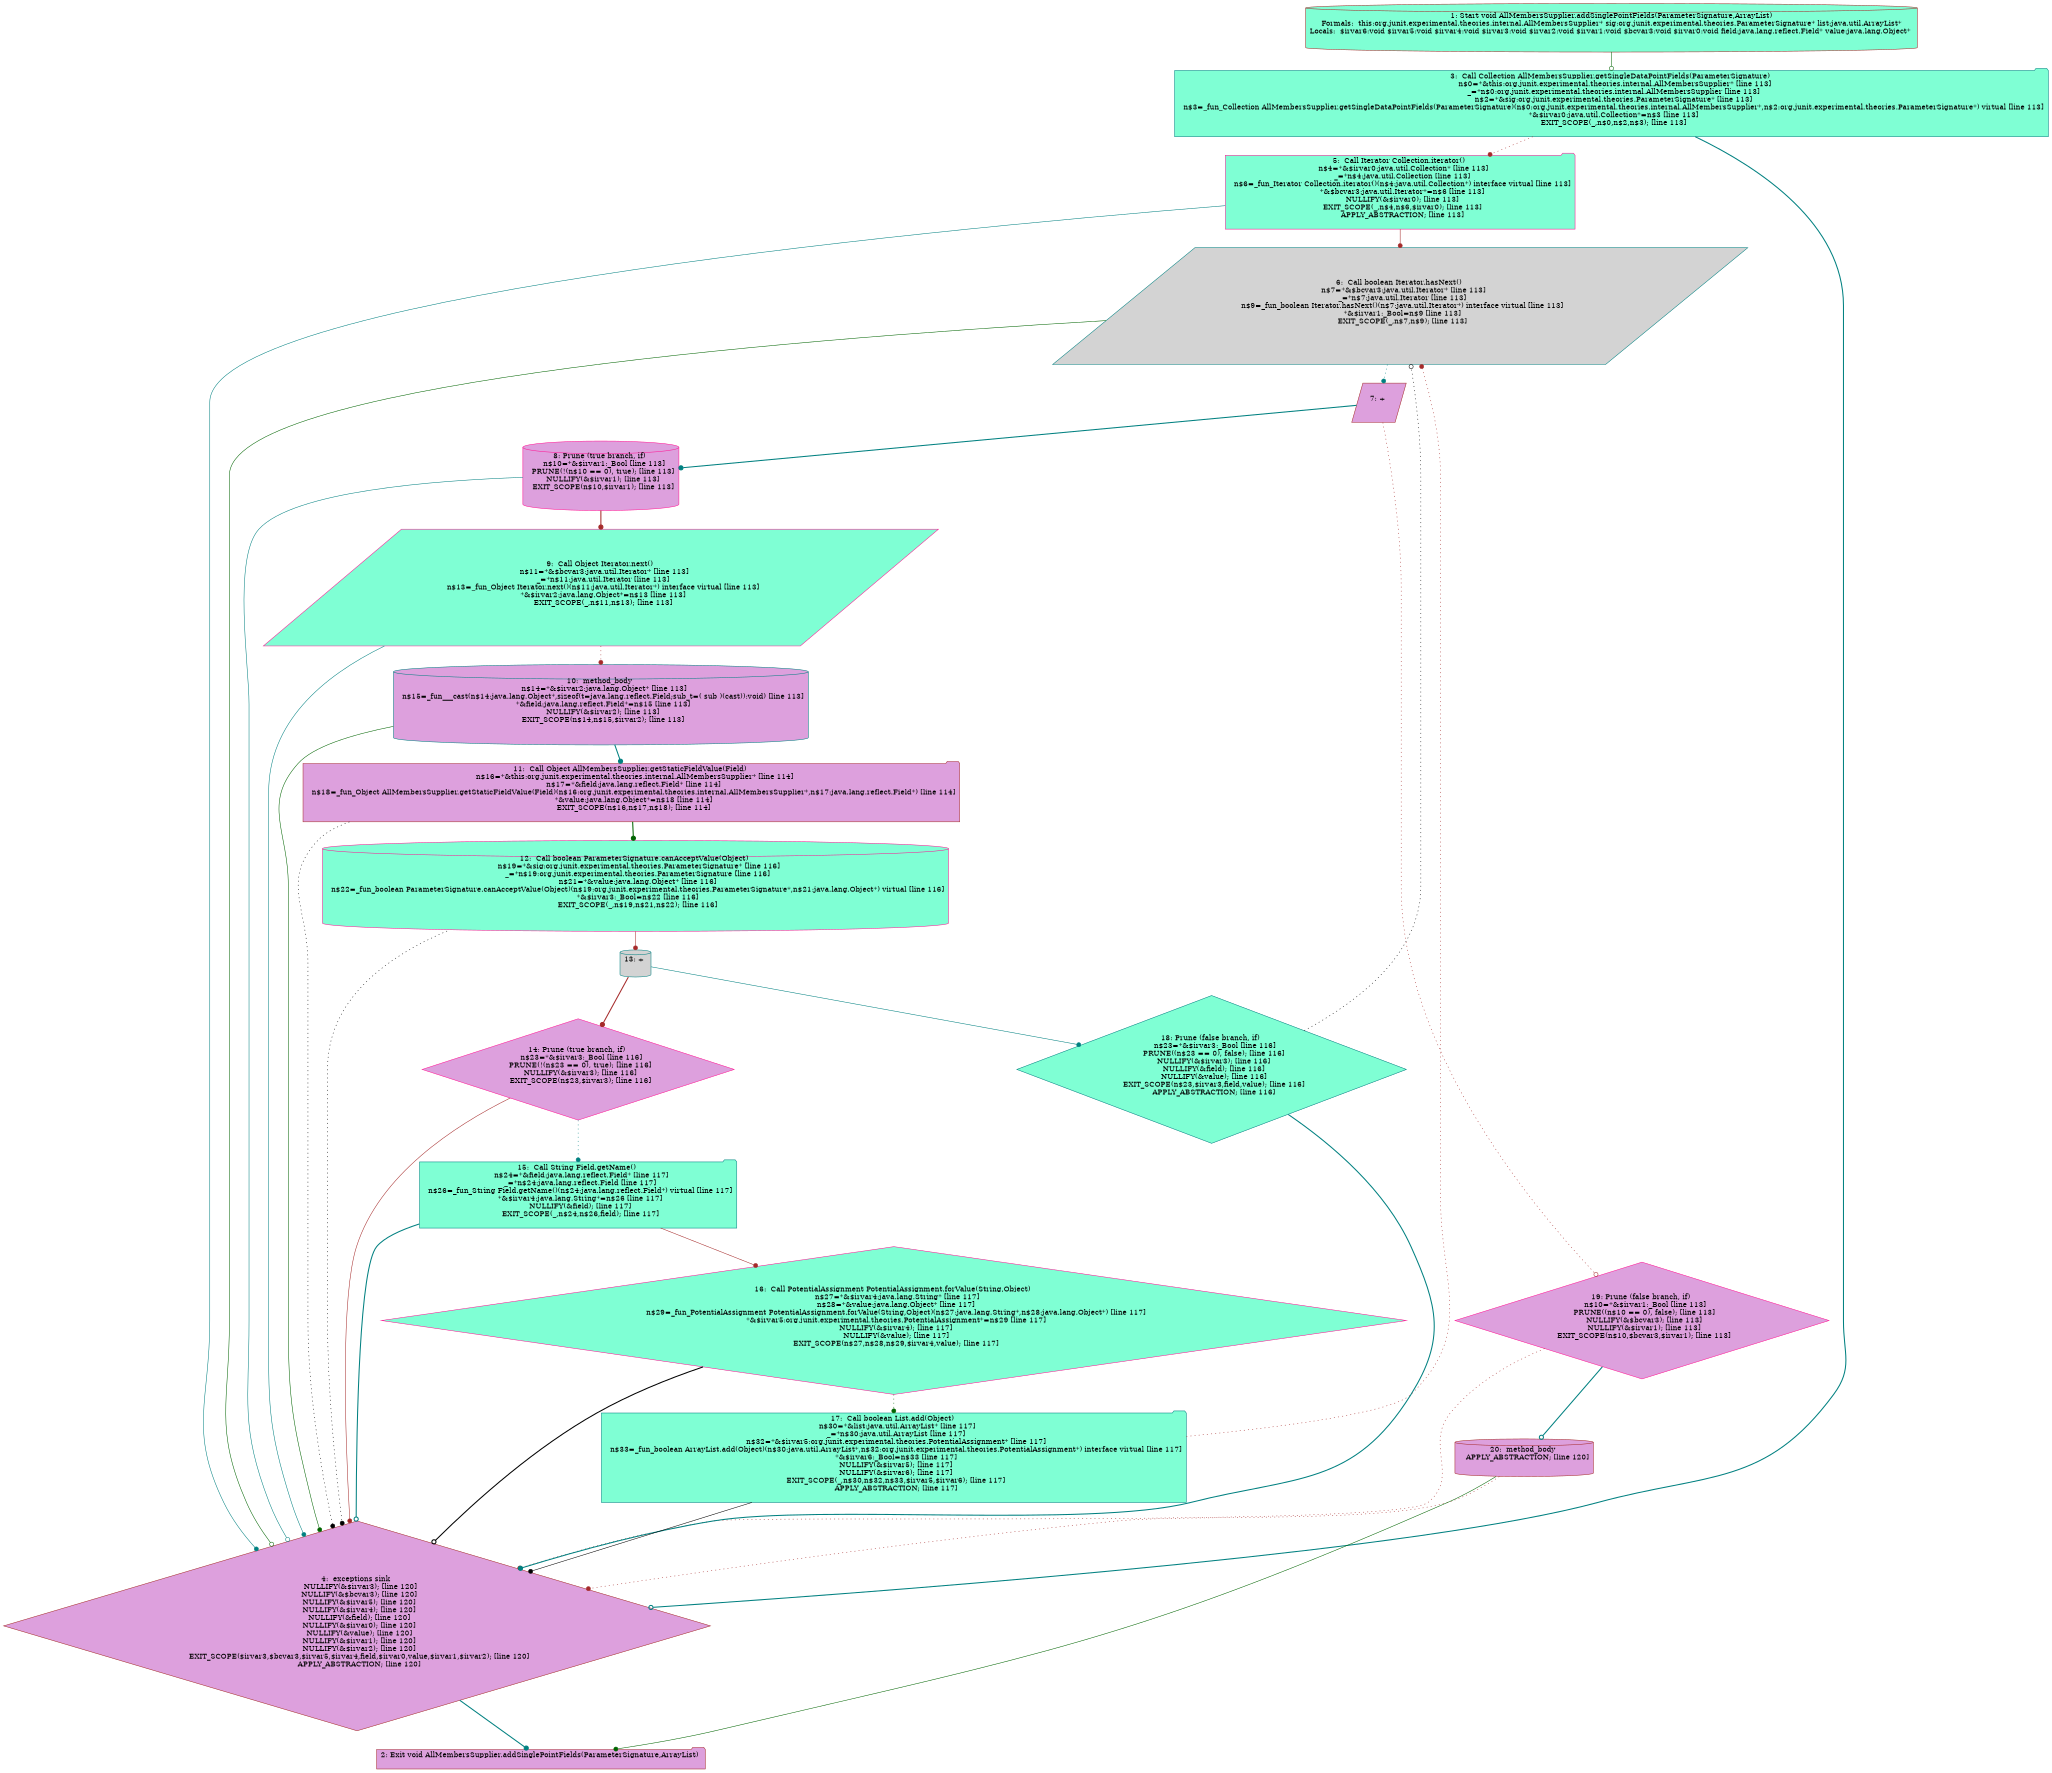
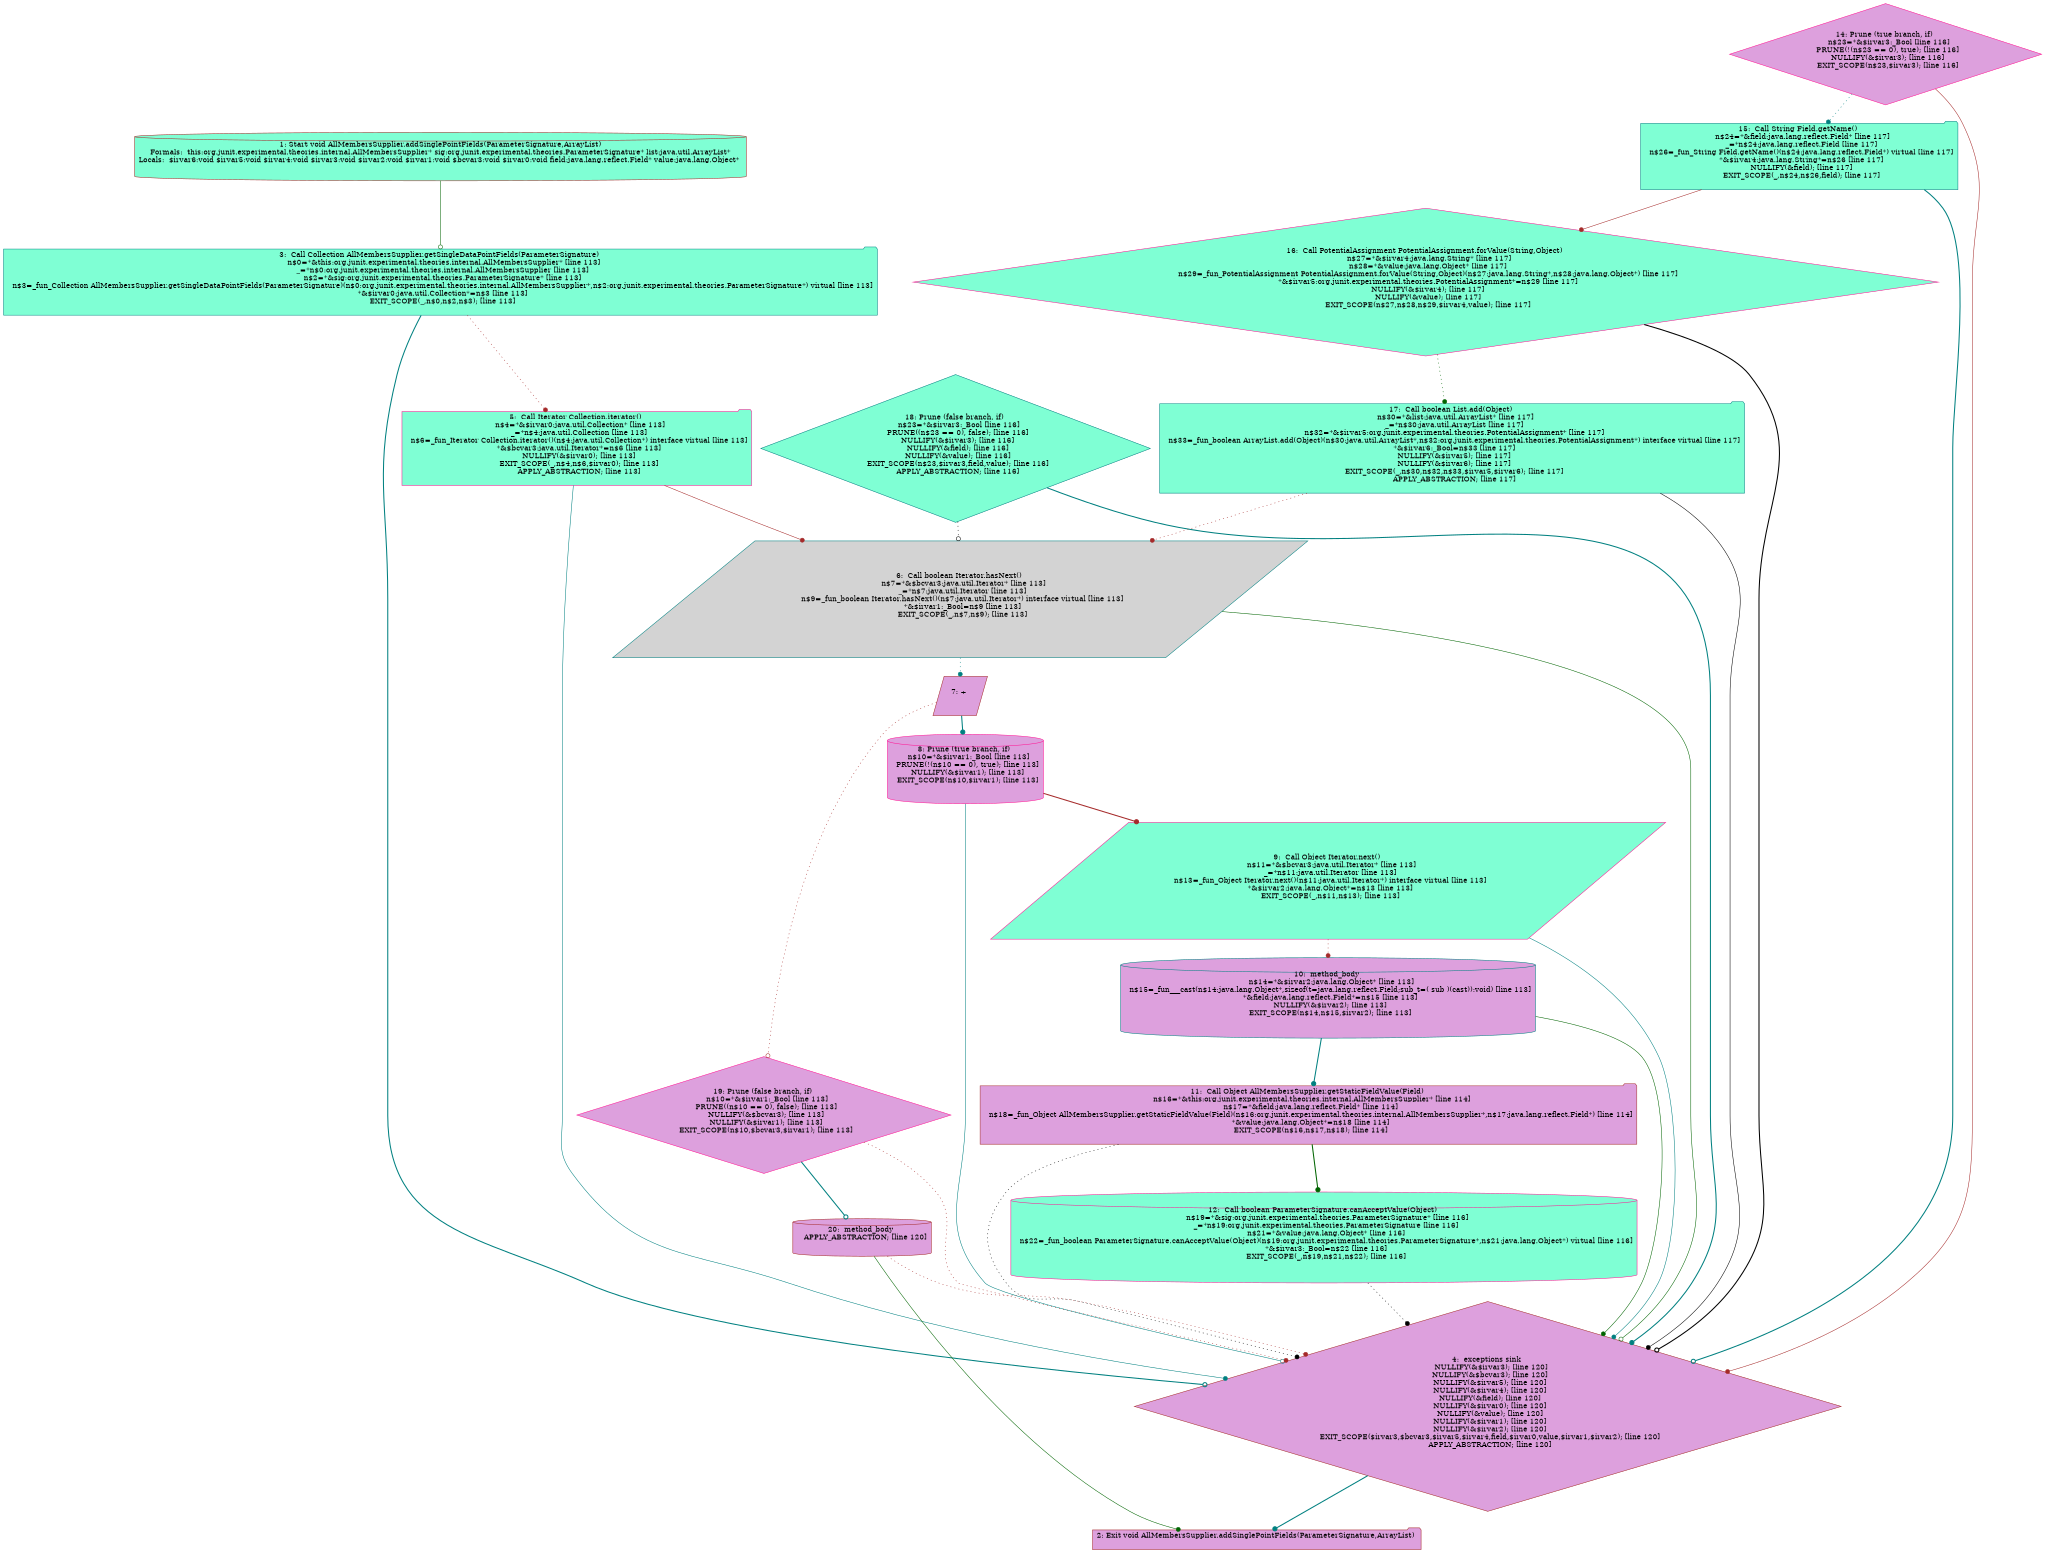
node "13: +": removed
